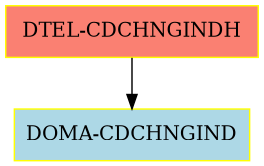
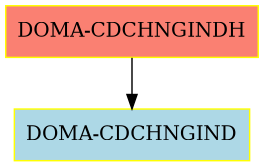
node "DTEL-CDCHNGINDH": label "DTEL-CDCHNGINDH" -> "DOMA-CDCHNGINDH"
